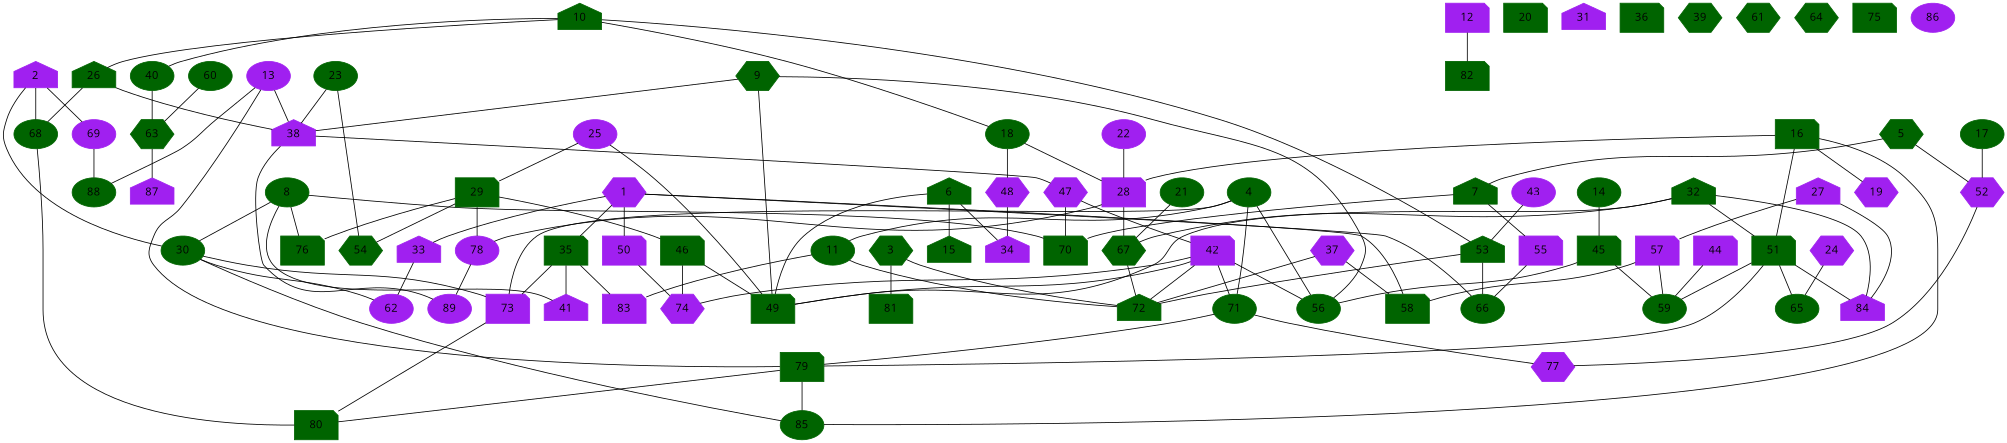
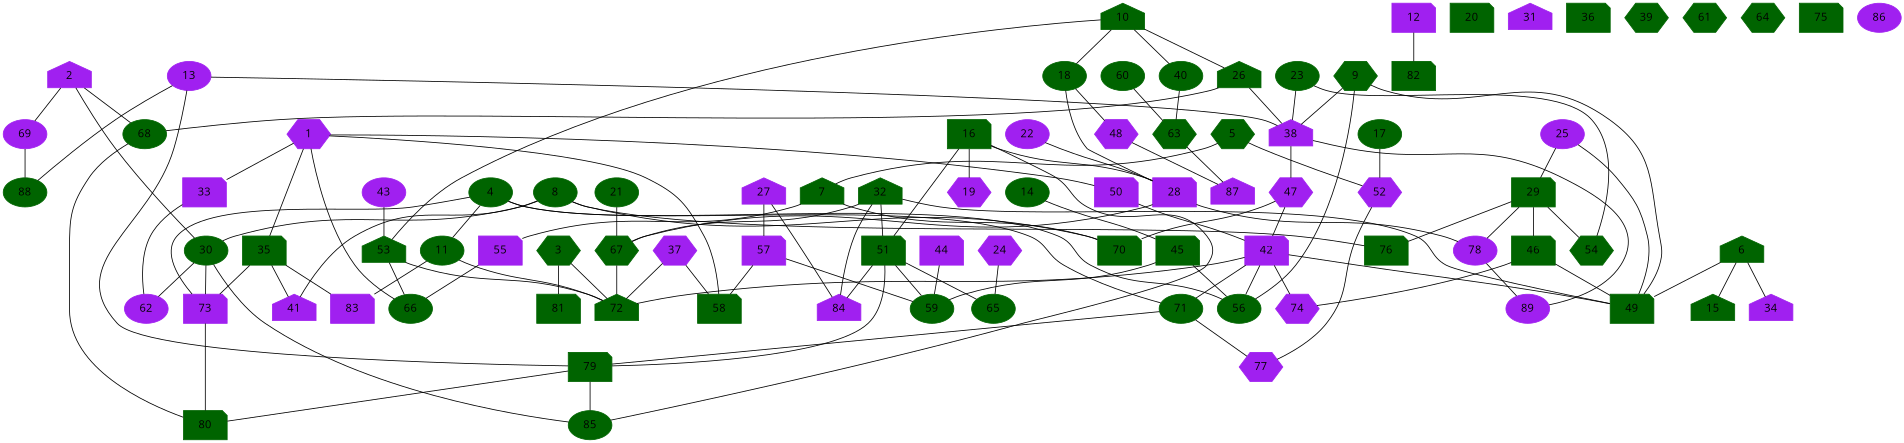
edge "48" -- "34": now "48" -- "87"
node "33": shape house -> note
edge "50" -- "74": now "50" -- "42"
